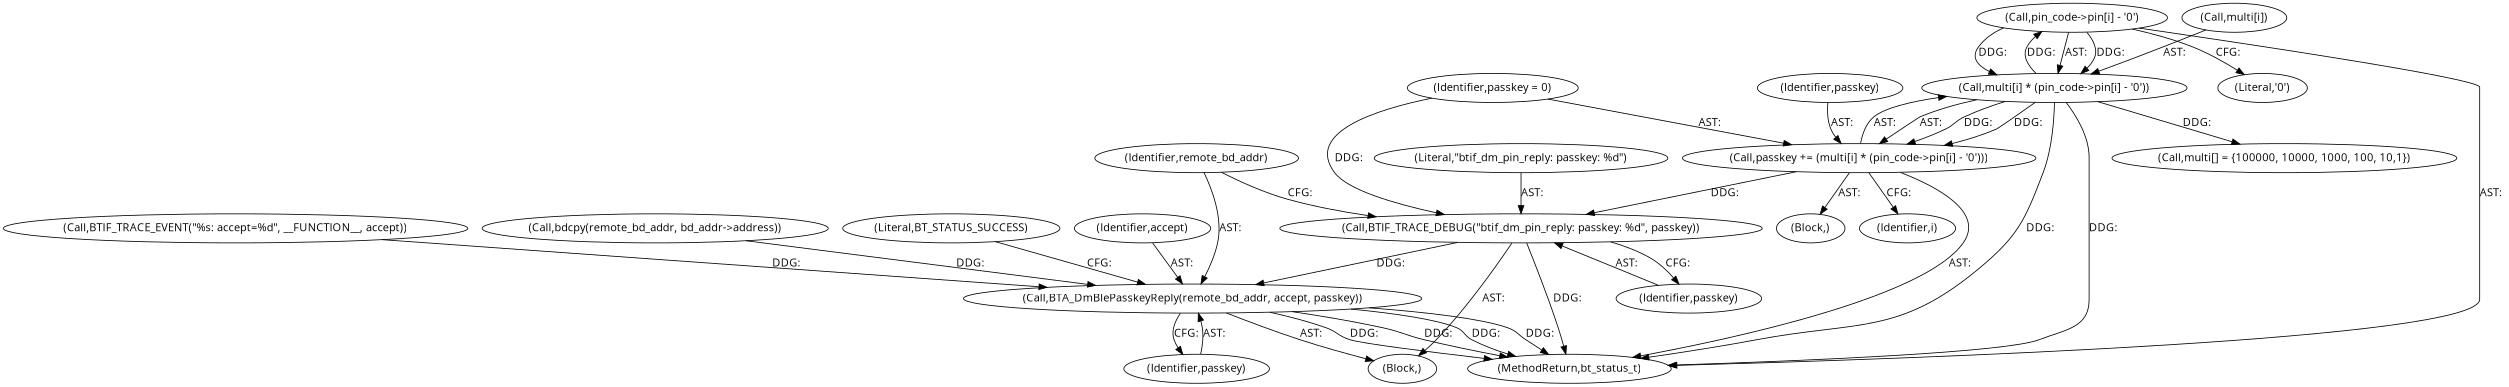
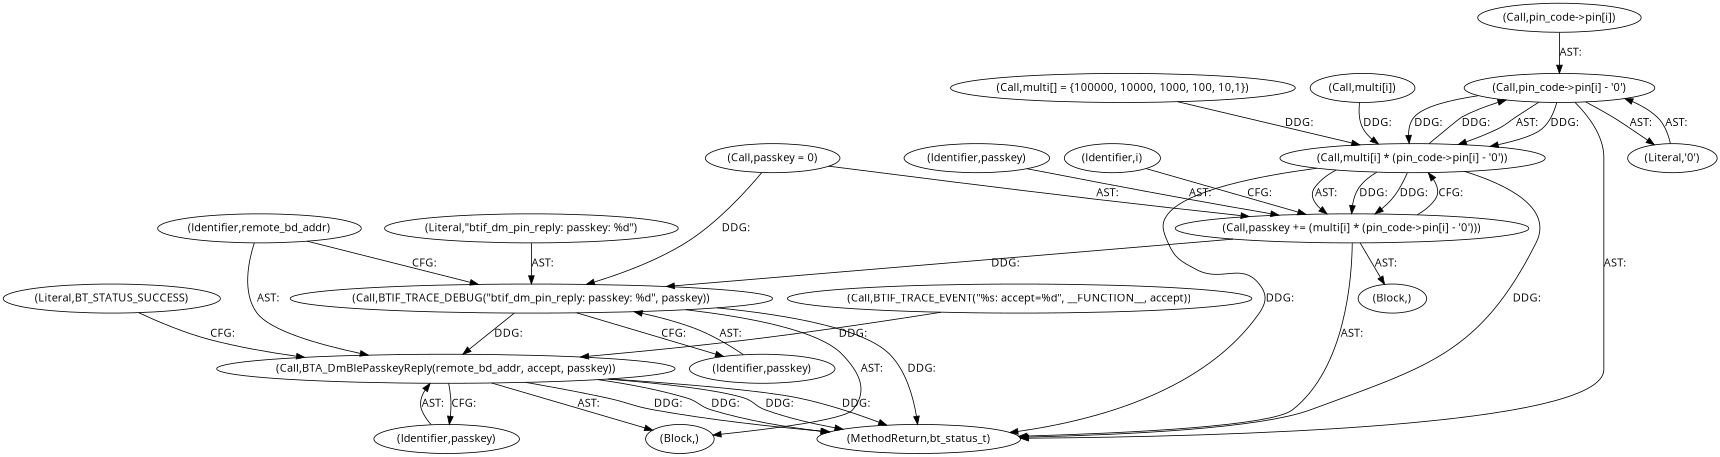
node "(Call,pin_code->pin[i])": added
edge "(Call,multi[i])" -> "(Call,multi[i] * (pin_code->pin[i] - '0'))": label "AST: " -> "DDG: "
edge "(Call,pin_code->pin[i] - '0')" -> "(Literal,'0')": label "CFG: " -> "AST: "
node "(Identifier,passkey = 0)": label "(Identifier,passkey = 0)" -> "(Call,passkey = 0)"
edge "(Literal,'0')" -> "(Call,pin_code->pin[i] - '0')": added, label "AST:"
edge "(Call,multi[i] * (pin_code->pin[i] - '0'))" -> "(Call,multi[] = {100000, 10000, 1000, 100, 10,1})": reversed
edge "(Call,passkey += (multi[i] * (pin_code->pin[i] - '0')))" -> "(Call,multi[i] * (pin_code->pin[i] - '0'))": label "AST: " -> "CFG: "
edge "(Call,passkey += (multi[i] * (pin_code->pin[i] - '0')))" -> "(Identifier,i)": reversed
node "(Call,bdcpy(remote_bd_addr, bd_addr->address))": removed
node "(Identifier,accept)": removed
